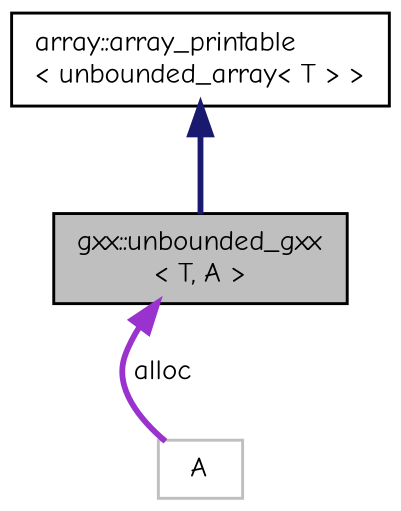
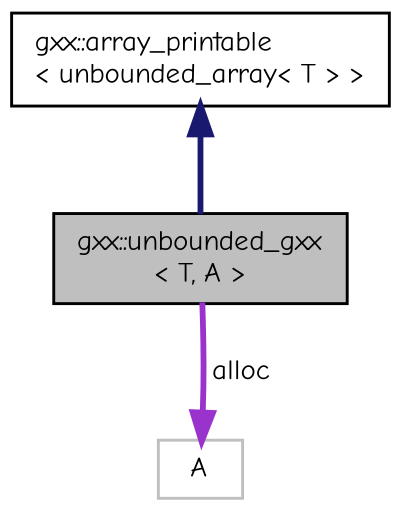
node "array::array_printable < unbounded_array< T > >": label "array::array_printable < unbounded_array< T > >" -> "gxx::array_printable < unbounded_array< T > >"
edge "A" -> "gxx::unbounded_gxx < T, A >": reversed
